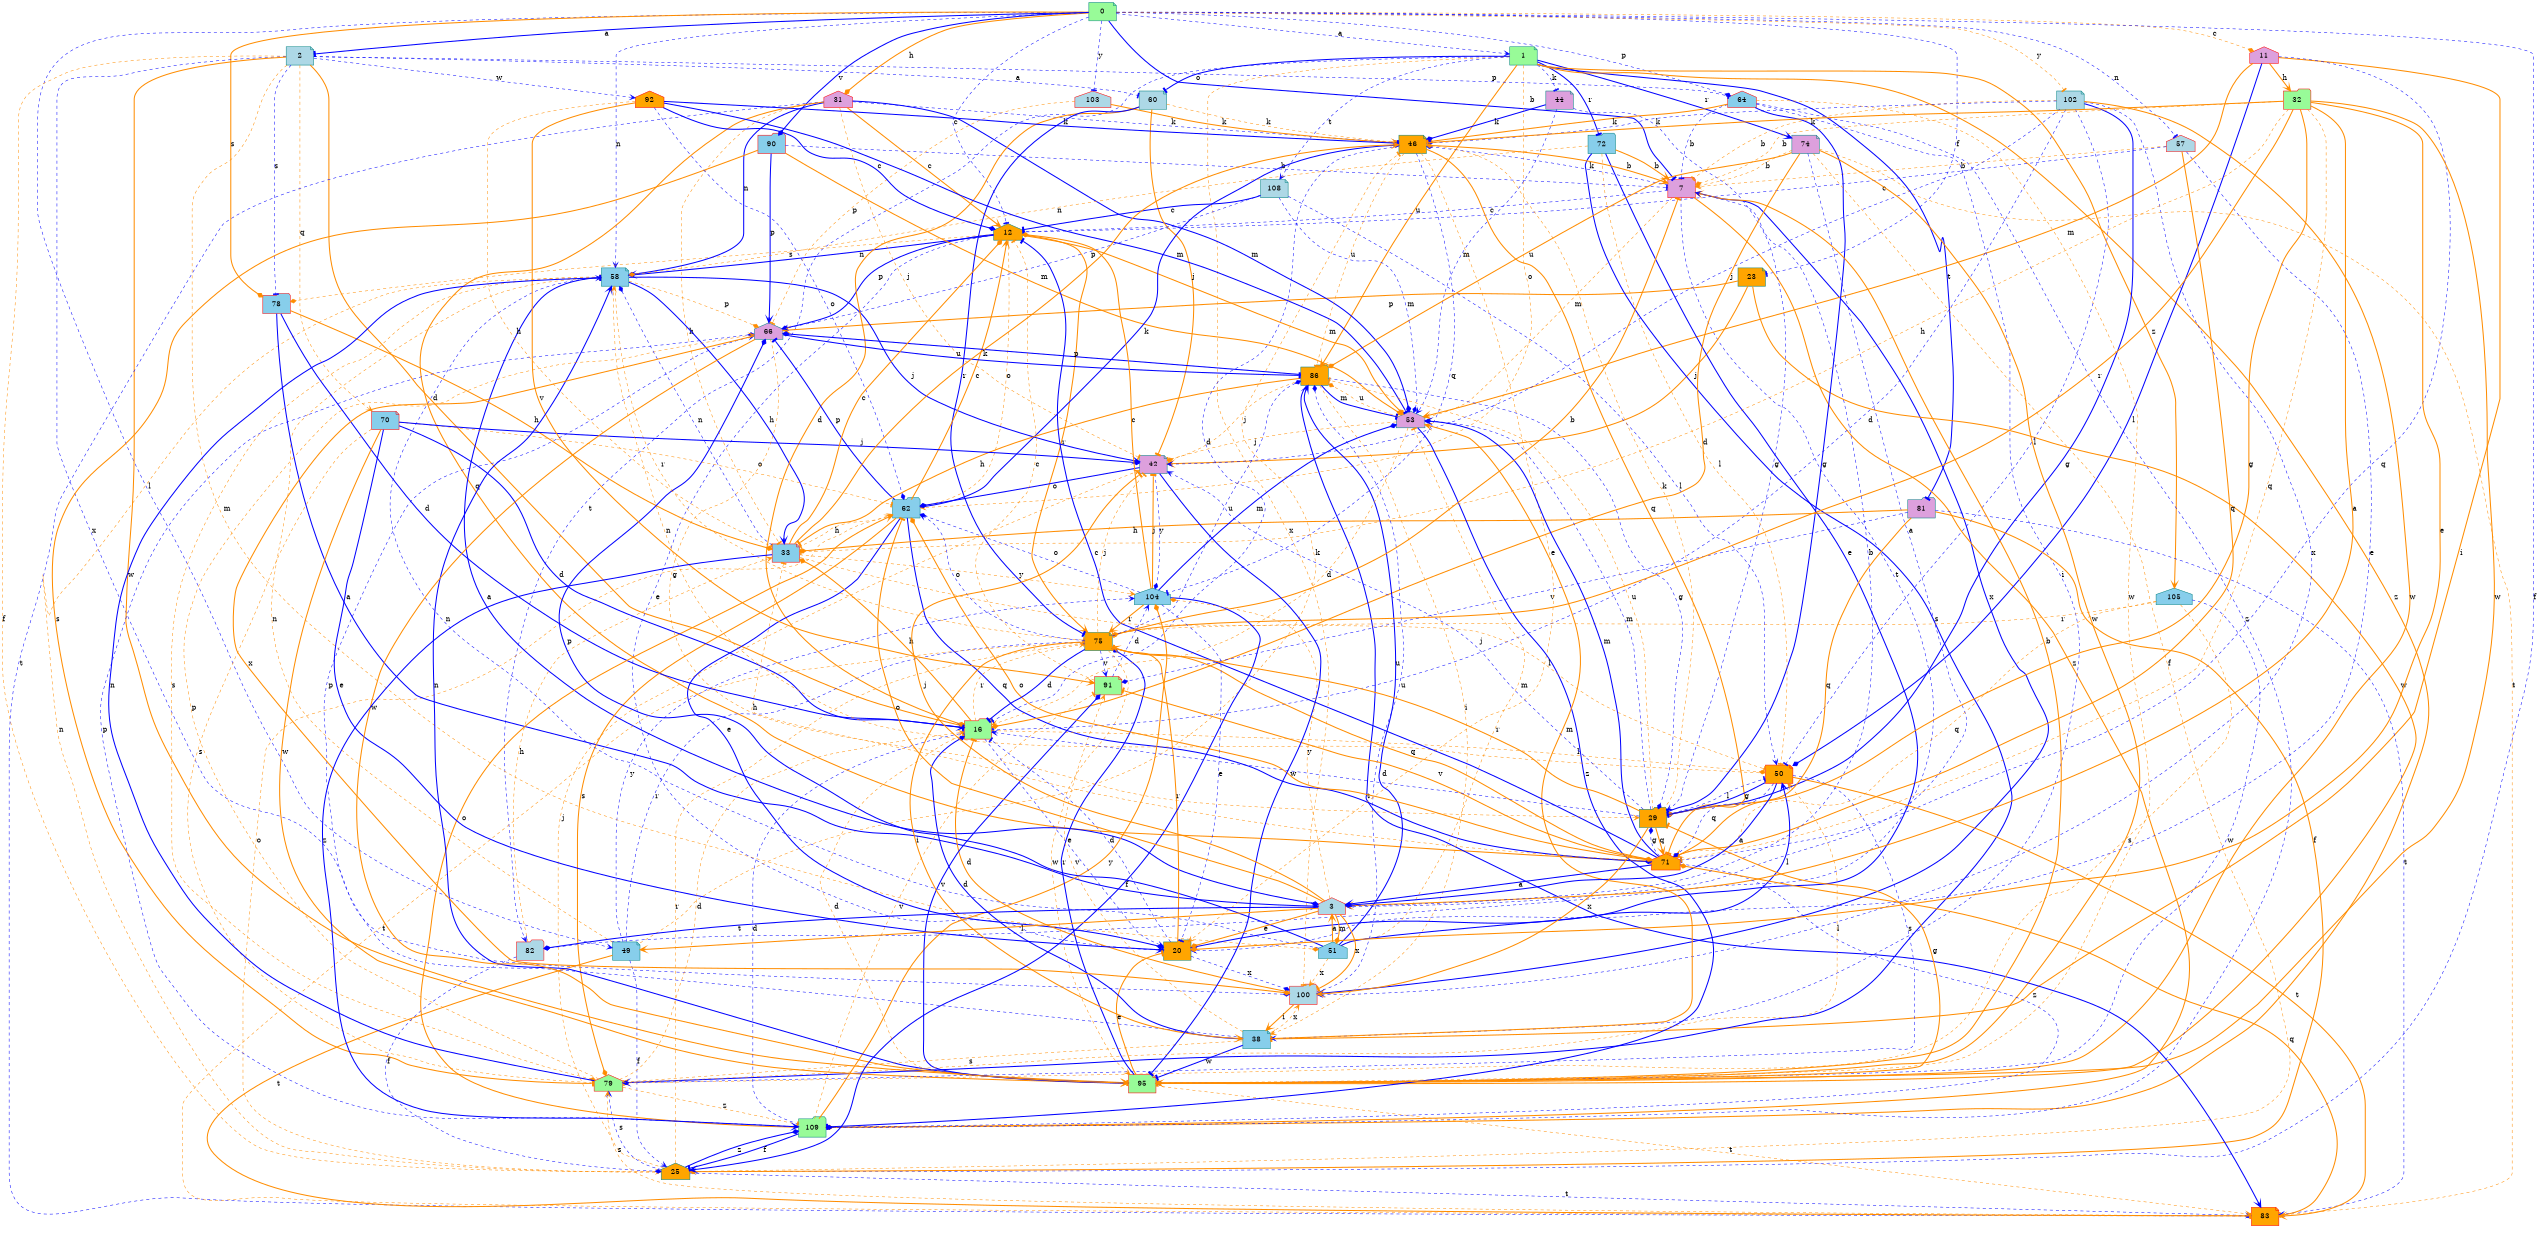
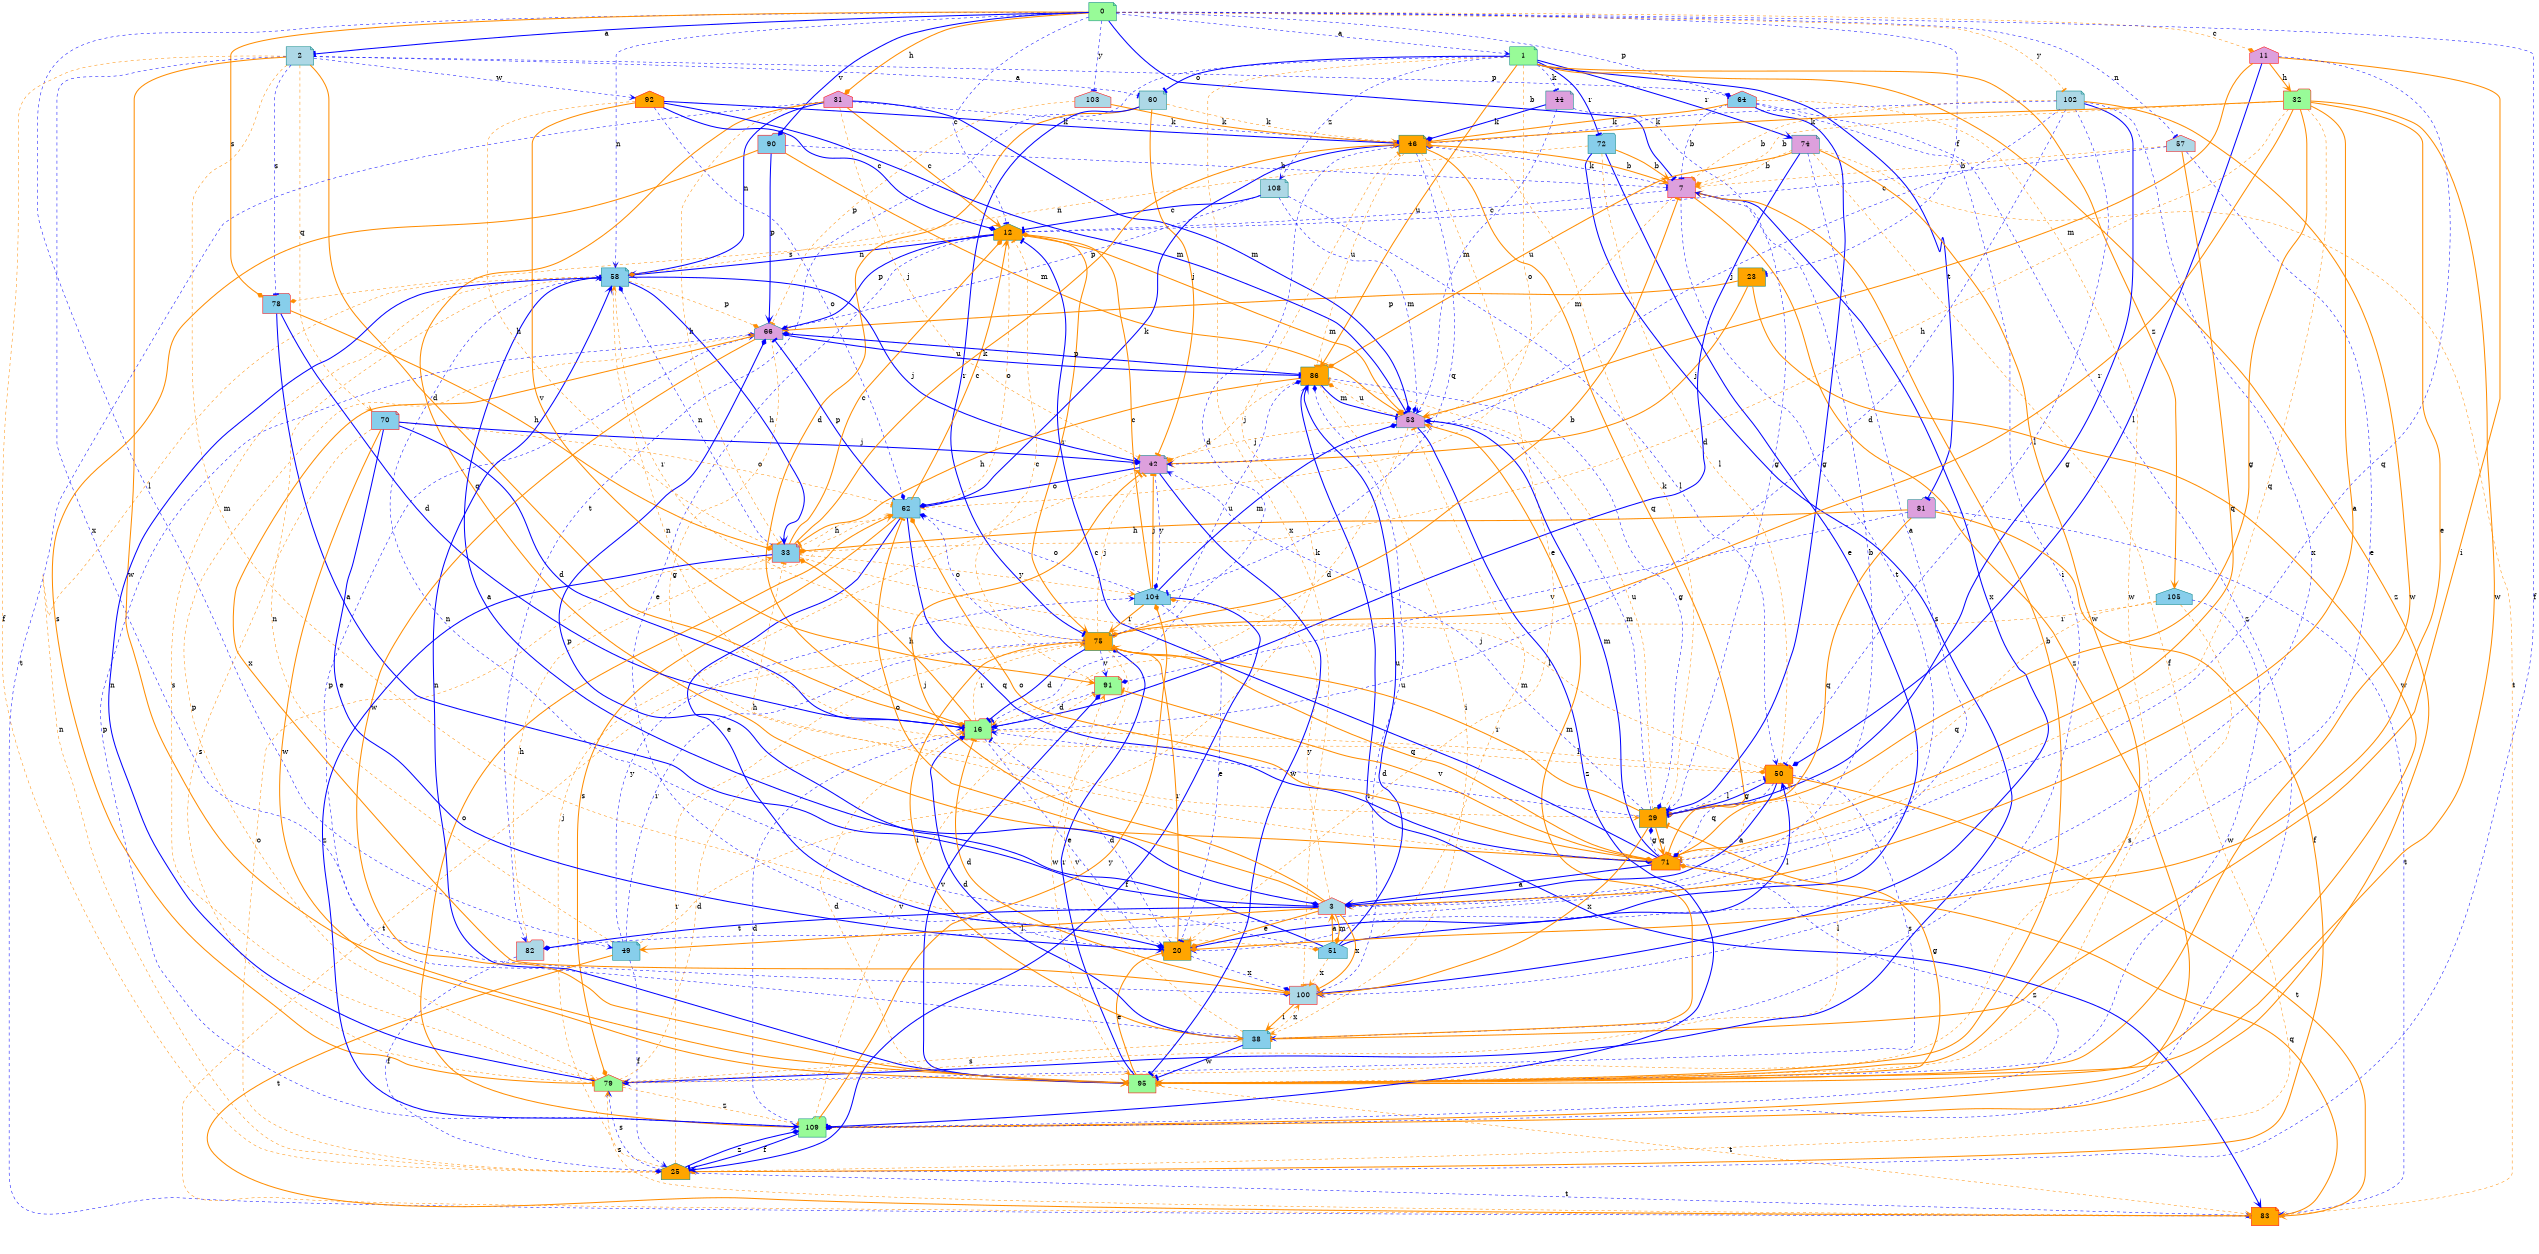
edge "102" -> "46": arrowhead diamond -> tee
edge "1" -> "108": label "t" -> "z"
edge "74" -> "16": color darkorange -> blue
edge "91" -> "104": now "91" -> "16"
